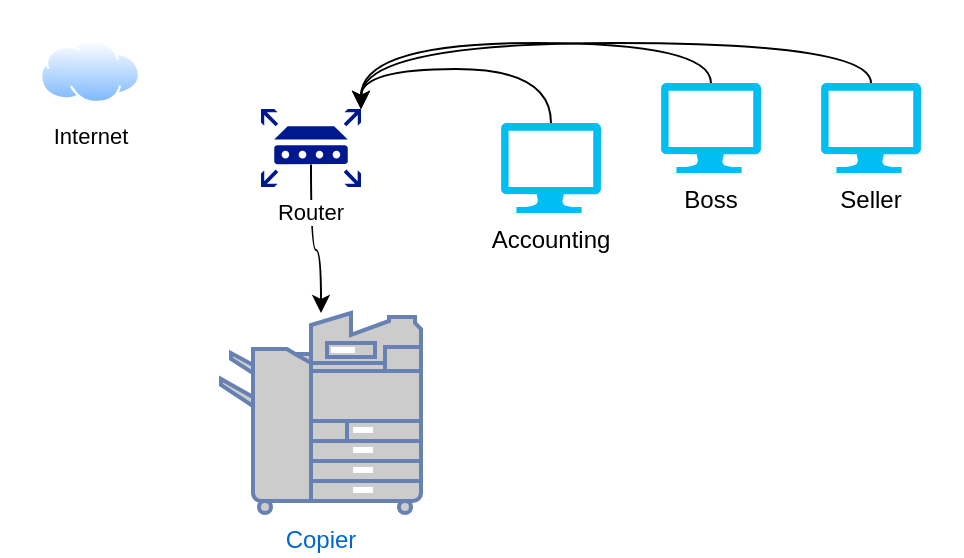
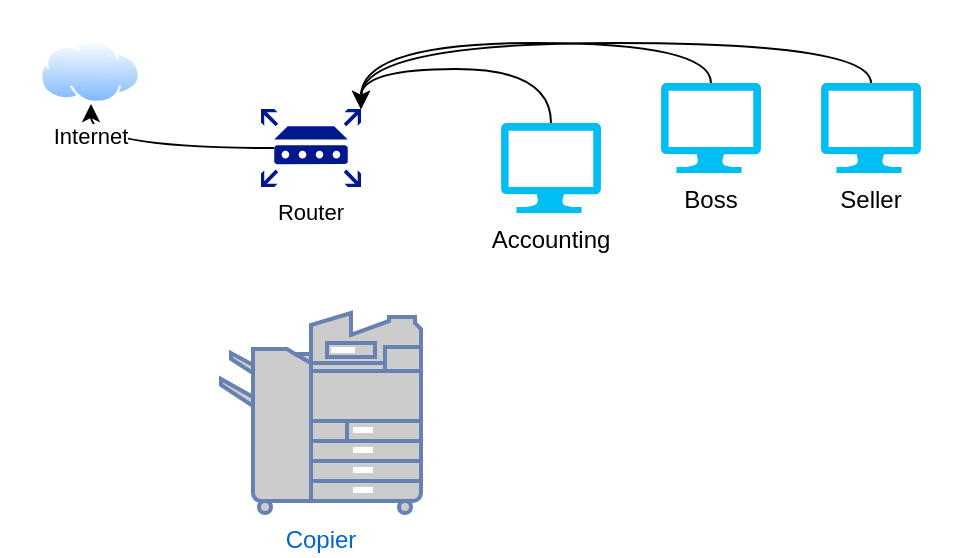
edge "Router" -> "Internet": added
edge "Router" -> "Copier": removed
